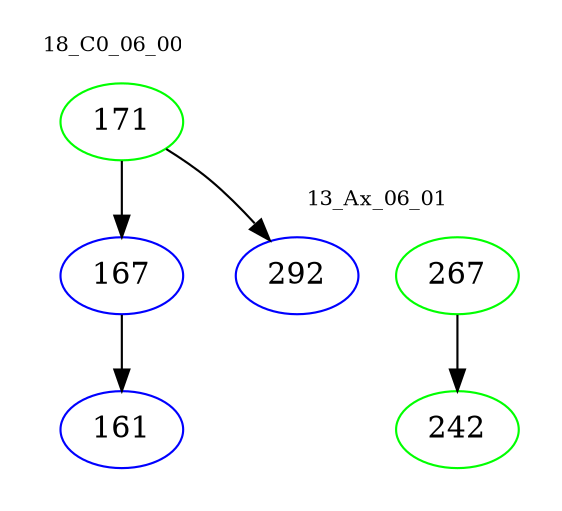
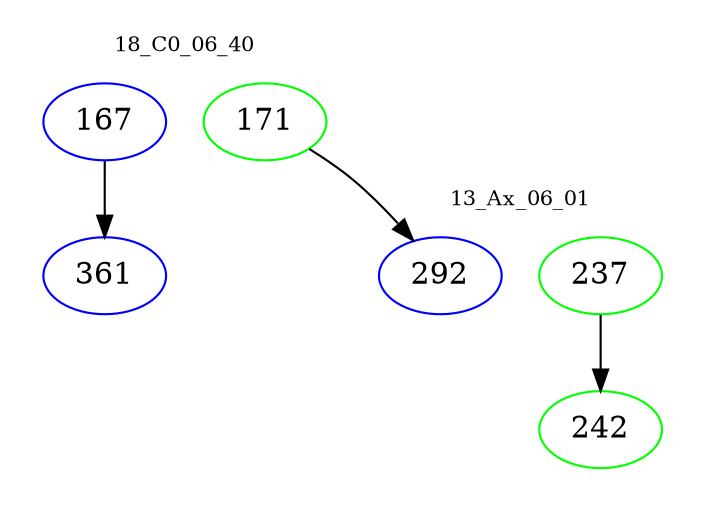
cluster "18_C0_06_00": label "18_C0_06_00" -> "18_C0_06_40"
edge "171" -> "167": removed
node "267": label "267" -> "237"
node "161": label "161" -> "361"
